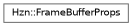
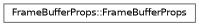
node "Hzn::FrameBufferProps": label "Hzn::FrameBufferProps" -> "FrameBufferProps::FrameBufferProps"
